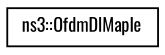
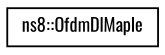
node "ns3::OfdmDlMapIe": label "ns3::OfdmDlMapIe" -> "ns8::OfdmDlMapIe"
